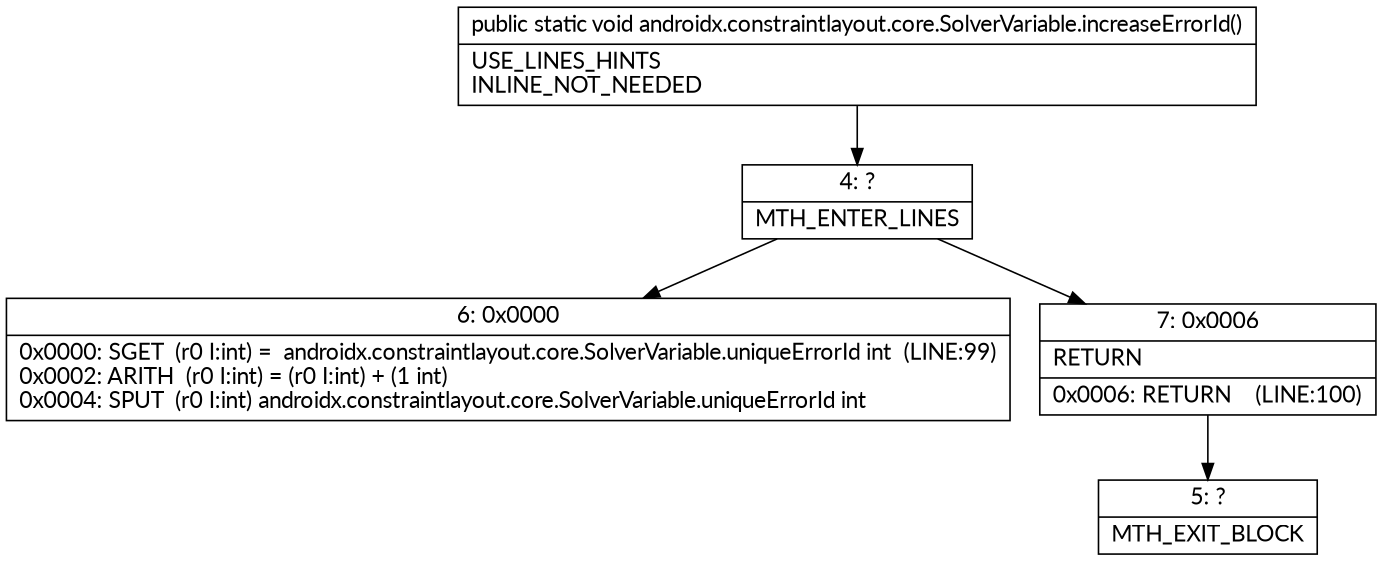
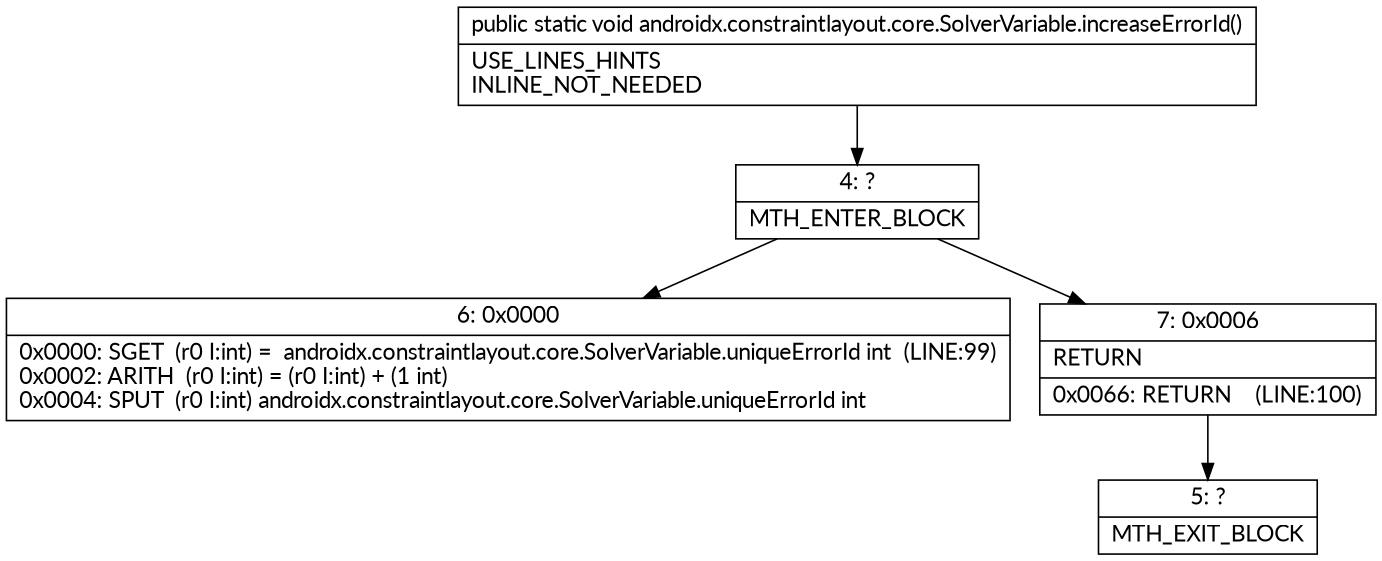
node "4: ?": text "MTH_ENTER_LINES" -> "MTH_ENTER_BLOCK"
node "7: 0x0006": text "0x0006: RETURN    (LINE:100)" -> "0x0066: RETURN    (LINE:100)"
